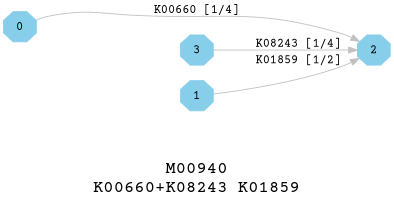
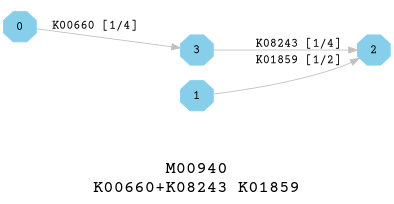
edge "0" -> "2": now "0" -> "3"
